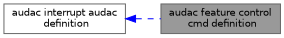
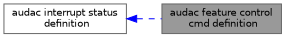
node "audac interrupt audac definition": label "audac interrupt audac definition" -> "audac interrupt status definition"
